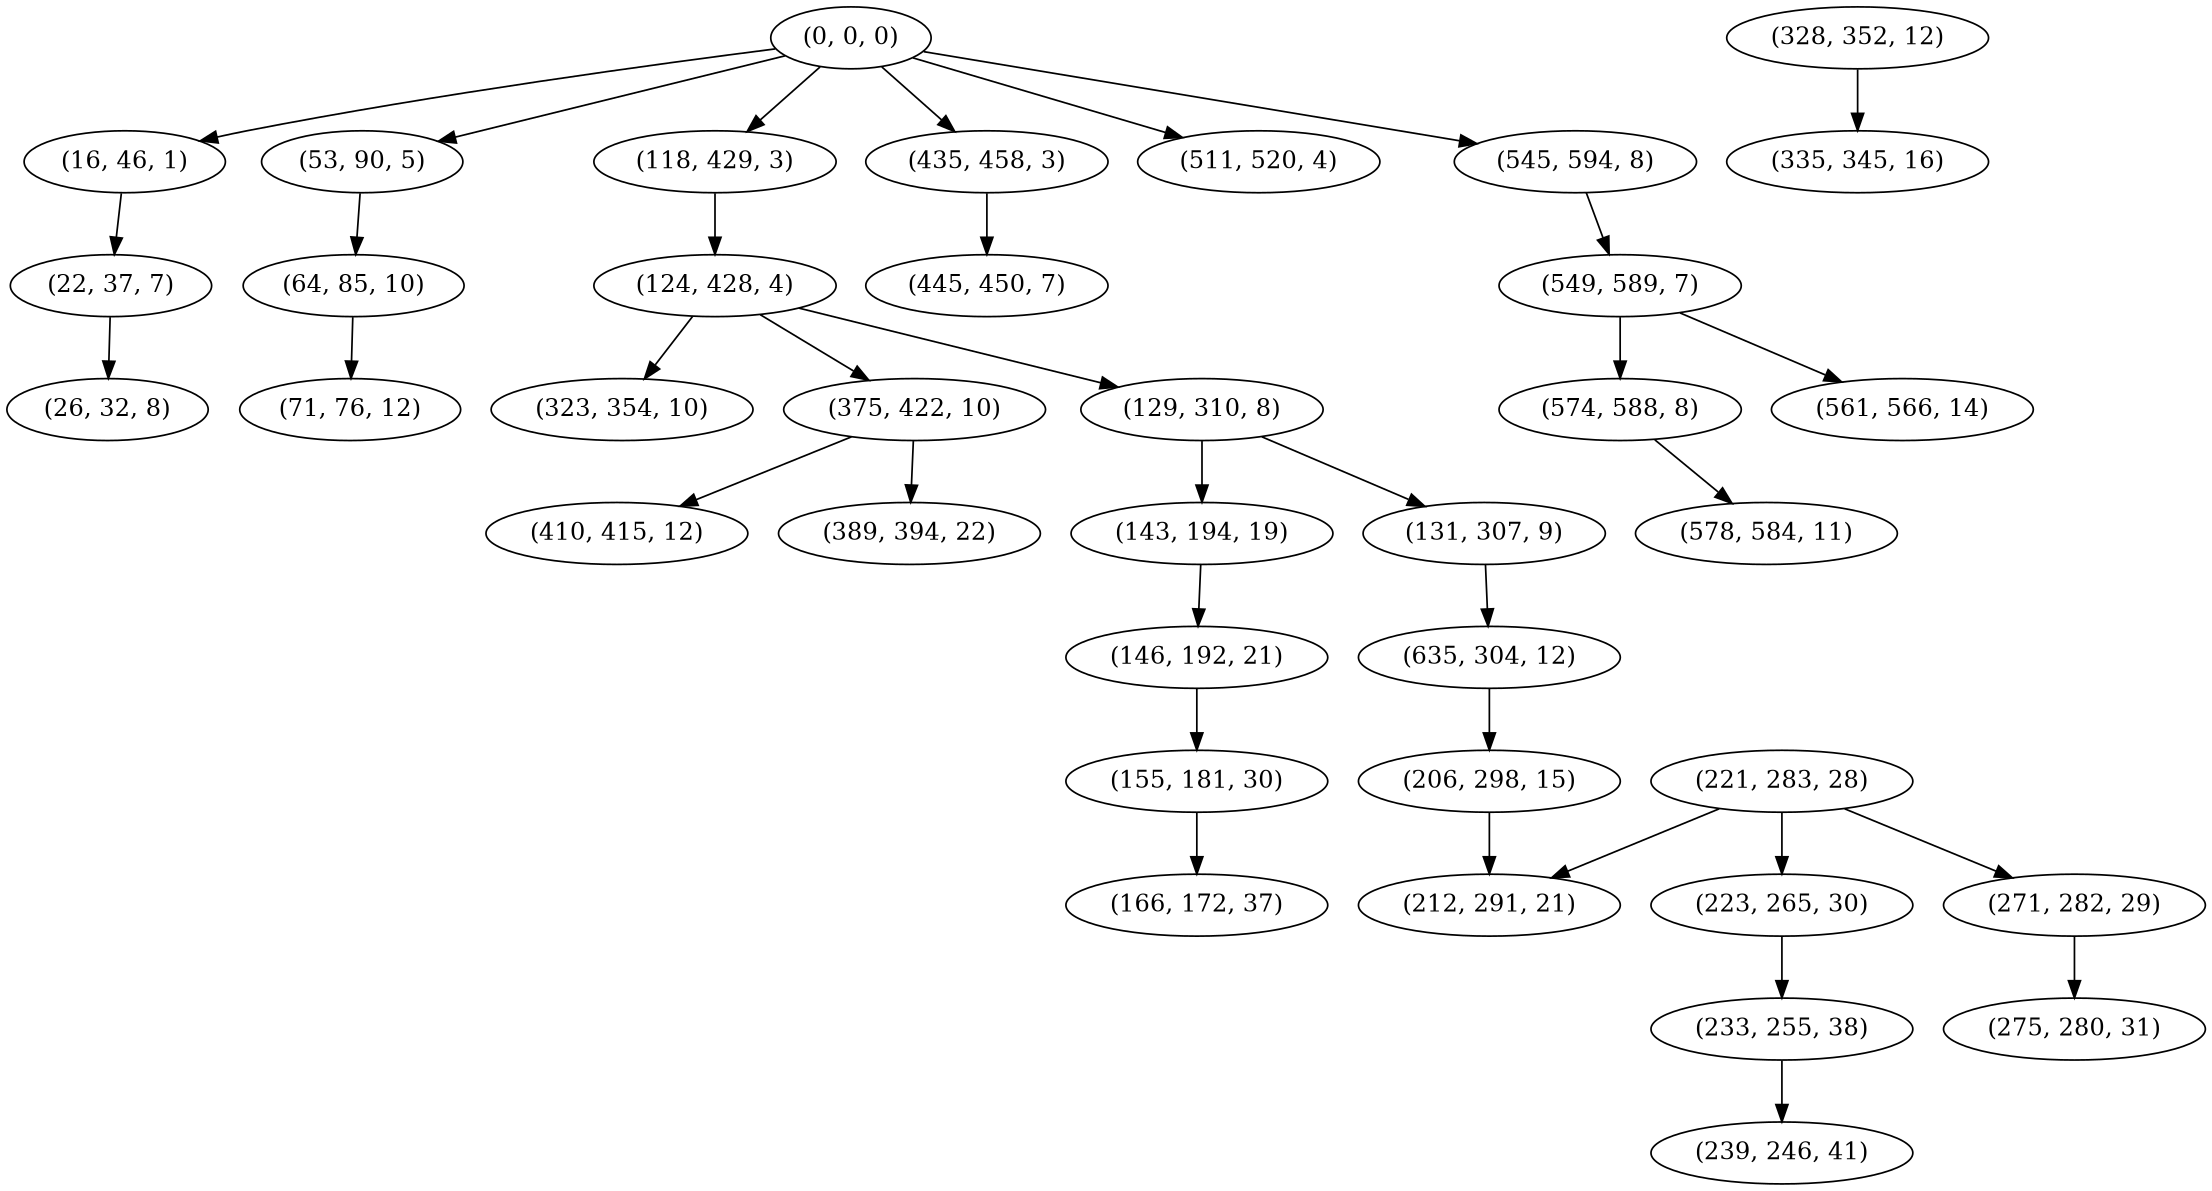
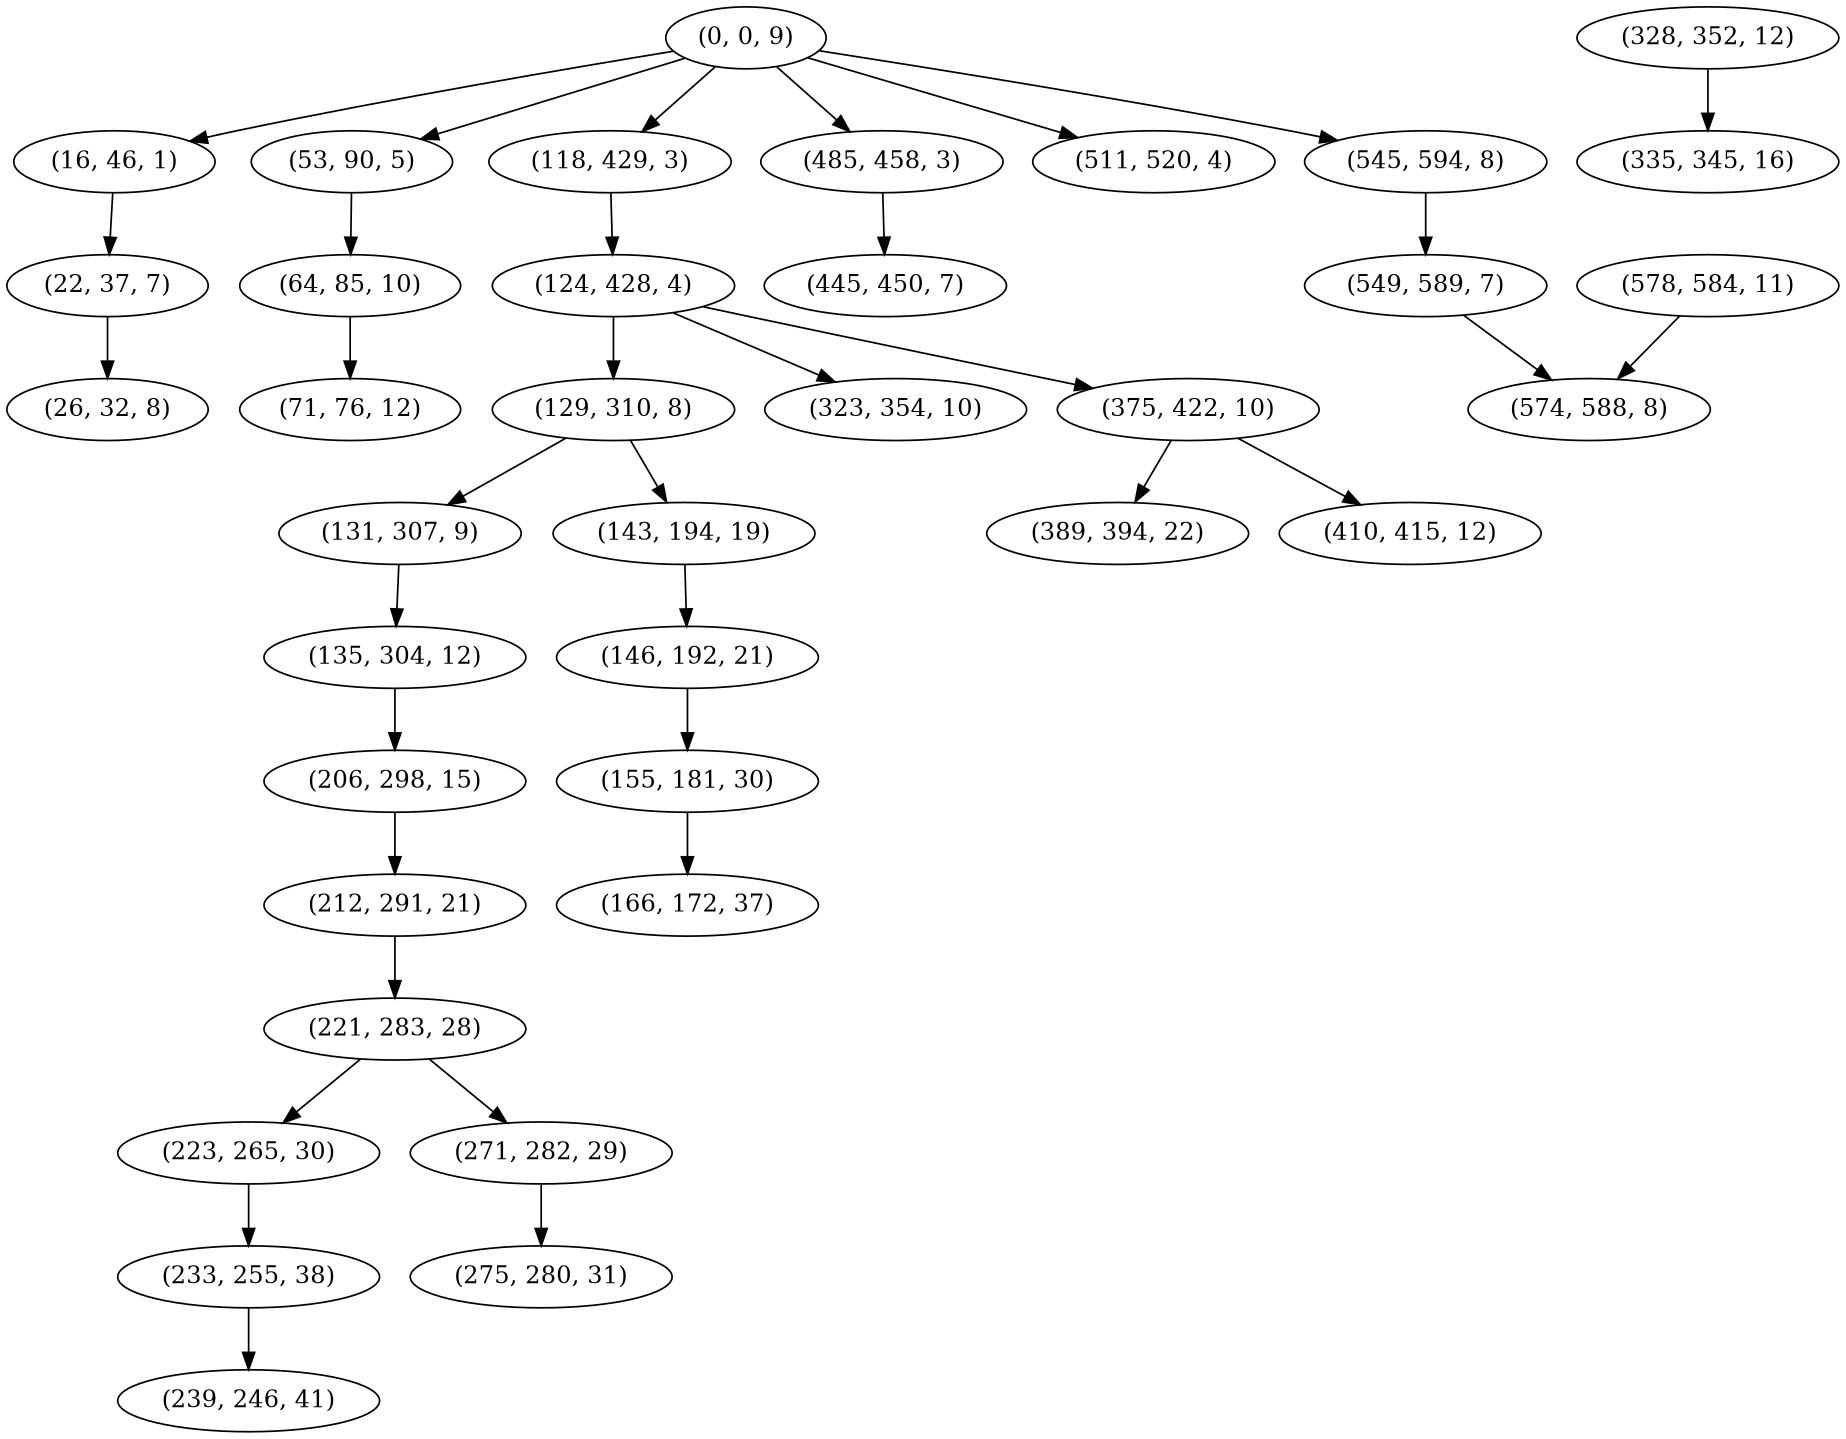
node "(0, 0, 0)": label "(0, 0, 0)" -> "(0, 0, 9)"
node "(435, 458, 3)": label "(435, 458, 3)" -> "(485, 458, 3)"
node "(561, 566, 14)": removed
edge "(574, 588, 8)" -> "(578, 584, 11)": reversed
node "(635, 304, 12)": label "(635, 304, 12)" -> "(135, 304, 12)"
edge "(221, 283, 28)" -> "(212, 291, 21)": reversed
